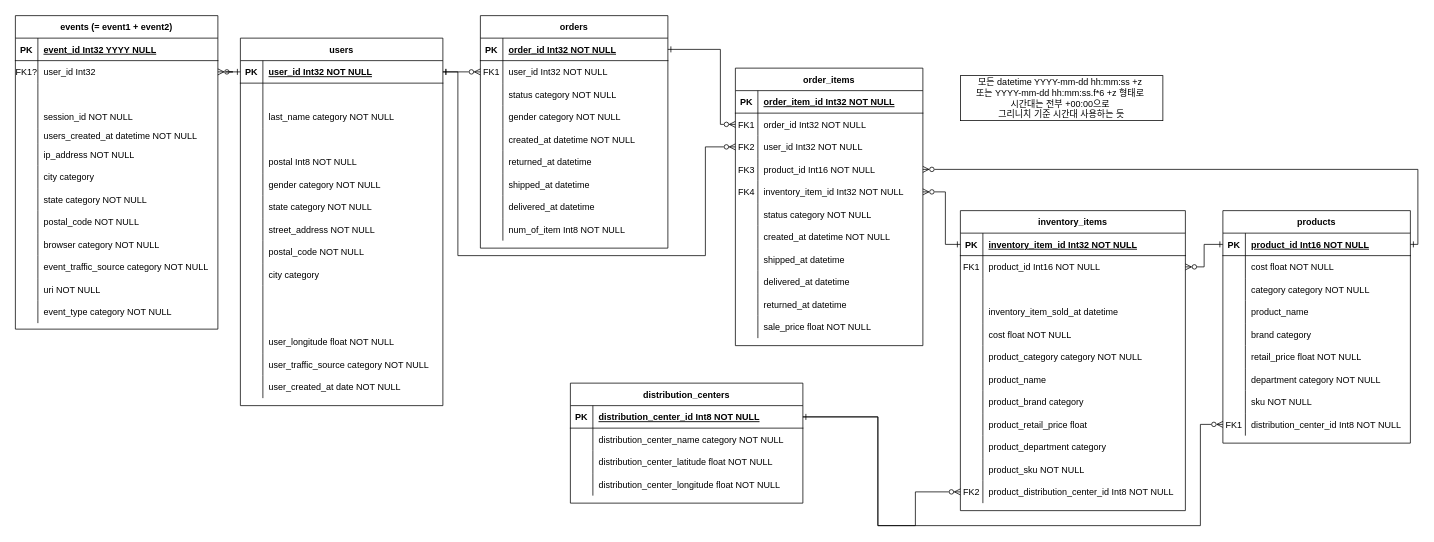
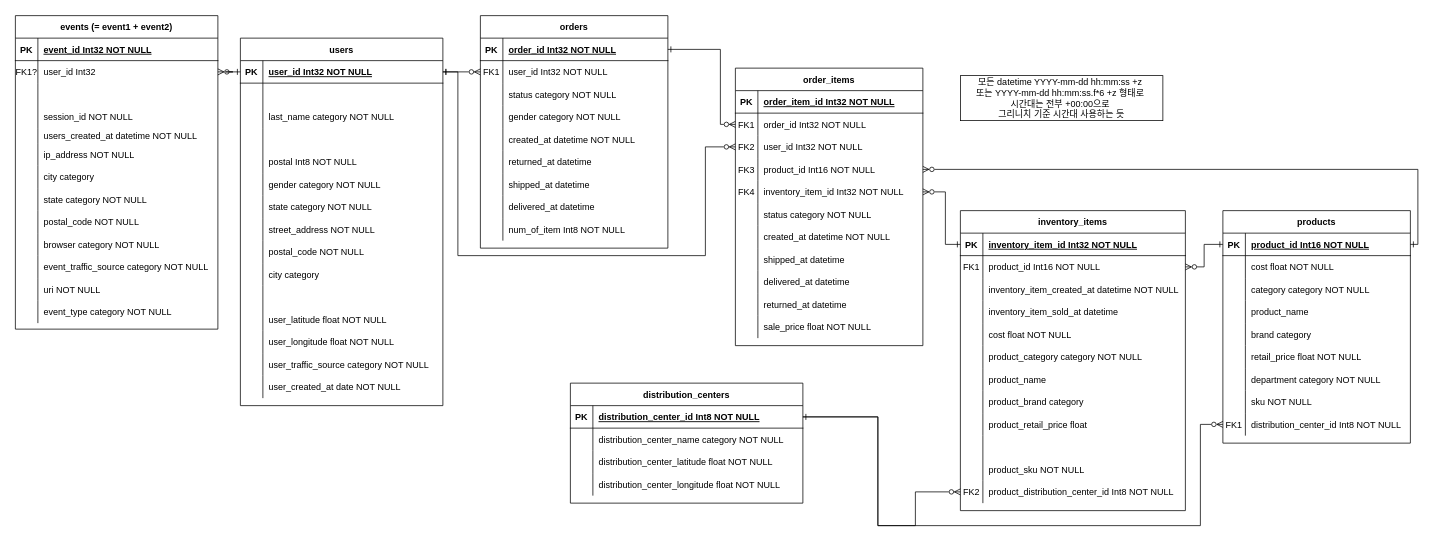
node "event_id Int32 YYYY NULL": label "event_id Int32 YYYY NULL" -> "event_id Int32 NOT NULL"
node "inventory_item_created_at datetime NOT NULL": added
node "user_latitude float NOT NULL": added
node "product_department category": removed
